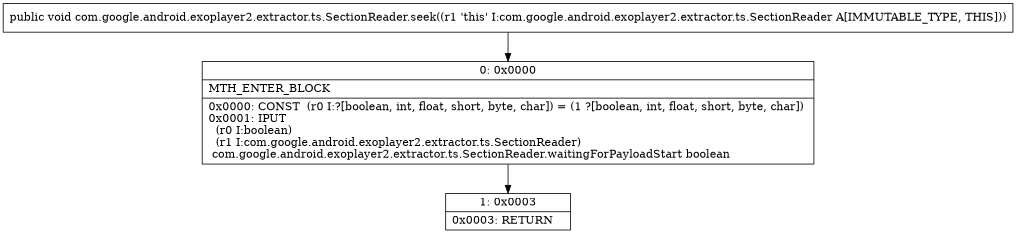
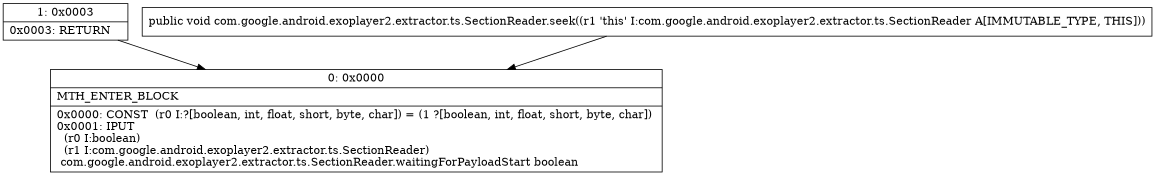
edge "0: 0x0000" -> "1: 0x0003": reversed
